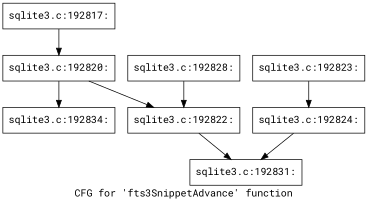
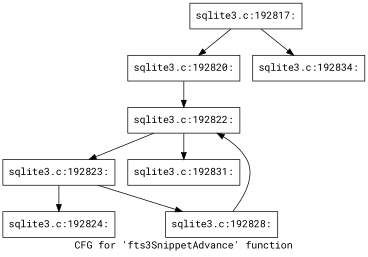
edge "sqlite3.c:192820:" -> "sqlite3.c:192834:": now "sqlite3.c:192817:" -> "sqlite3.c:192834:"
edge "sqlite3.c:192824:" -> "sqlite3.c:192831:": removed
edge "sqlite3.c:192822:" -> "sqlite3.c:192823:": added
edge "sqlite3.c:192823:" -> "sqlite3.c:192828:": added
